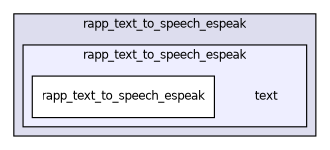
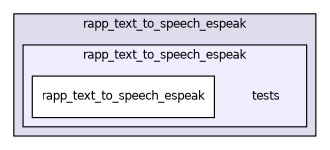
node "text": label "text" -> "tests"
